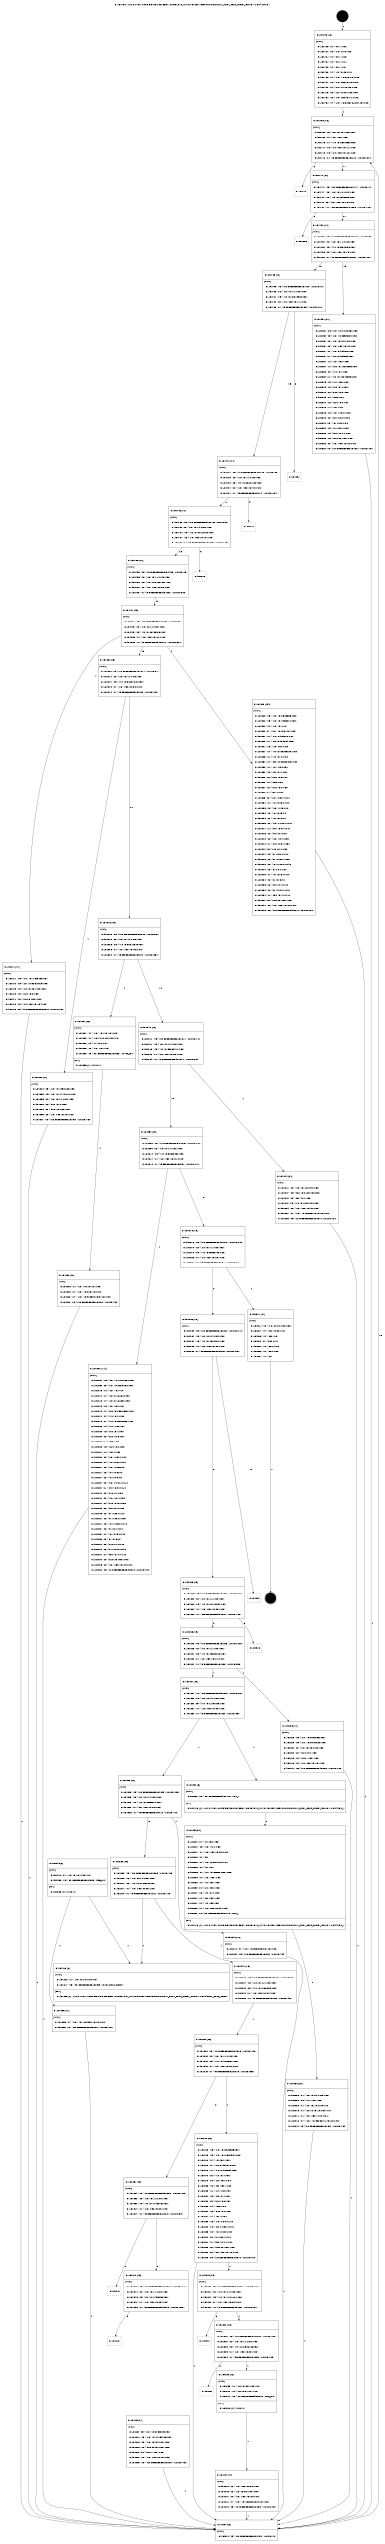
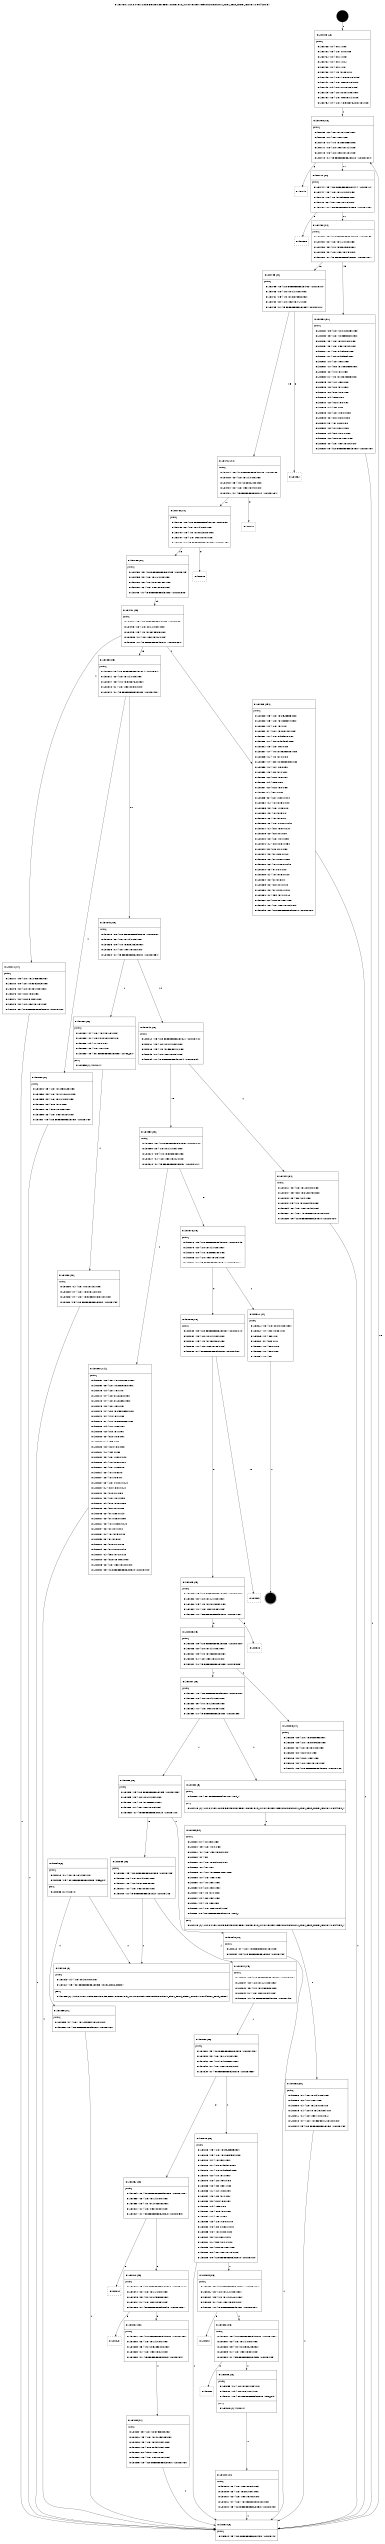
edge "0x401a30 [27]" -> "0x401e6f [5]": removed, label "1"
node "0x401986 [25]": added
